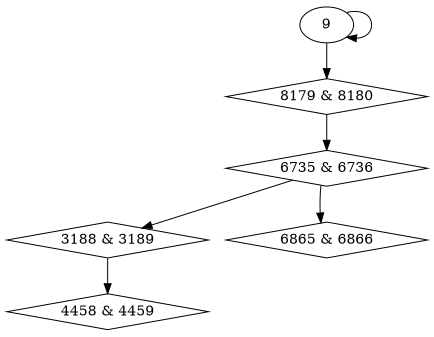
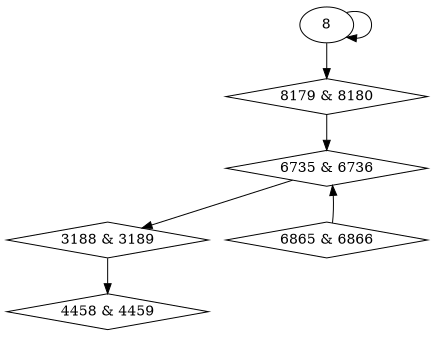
node "9": label "9" -> "8"
edge "6735 & 6736" -> "6865 & 6866": reversed
